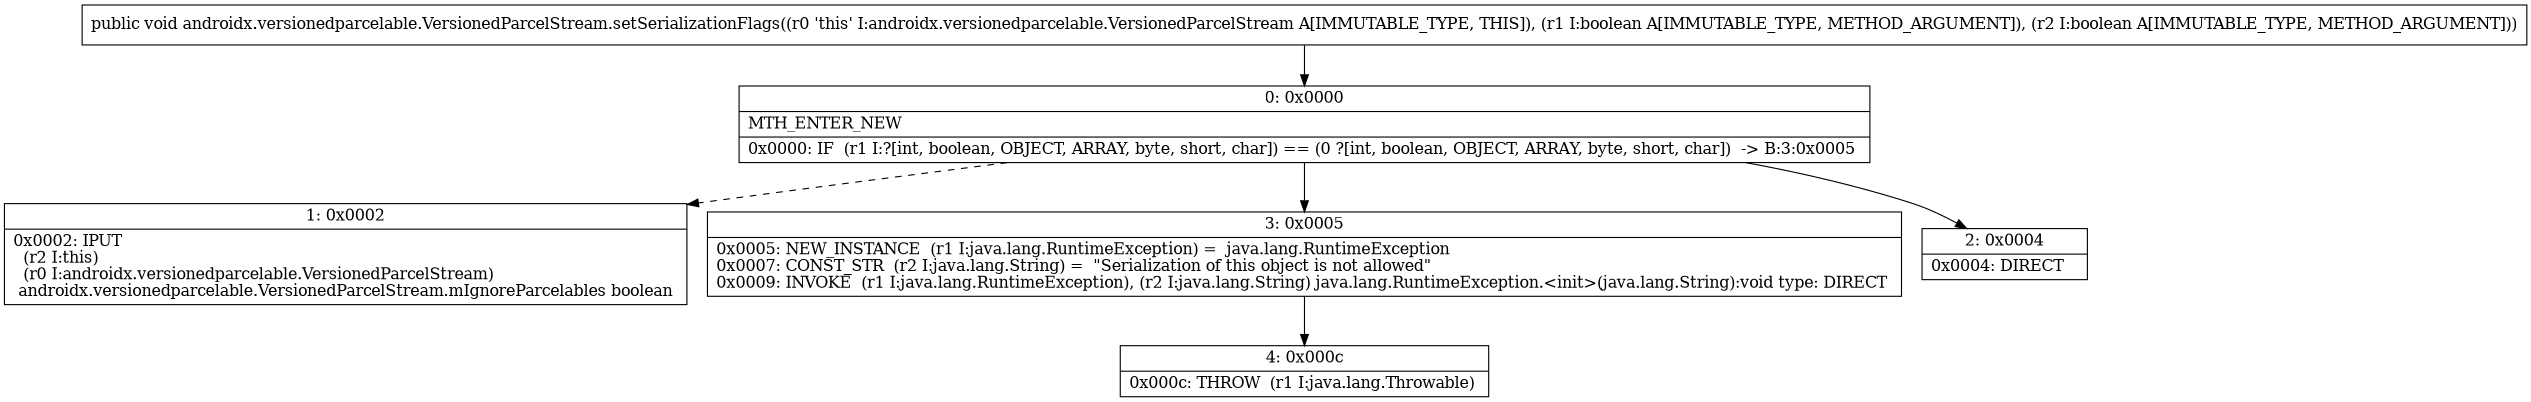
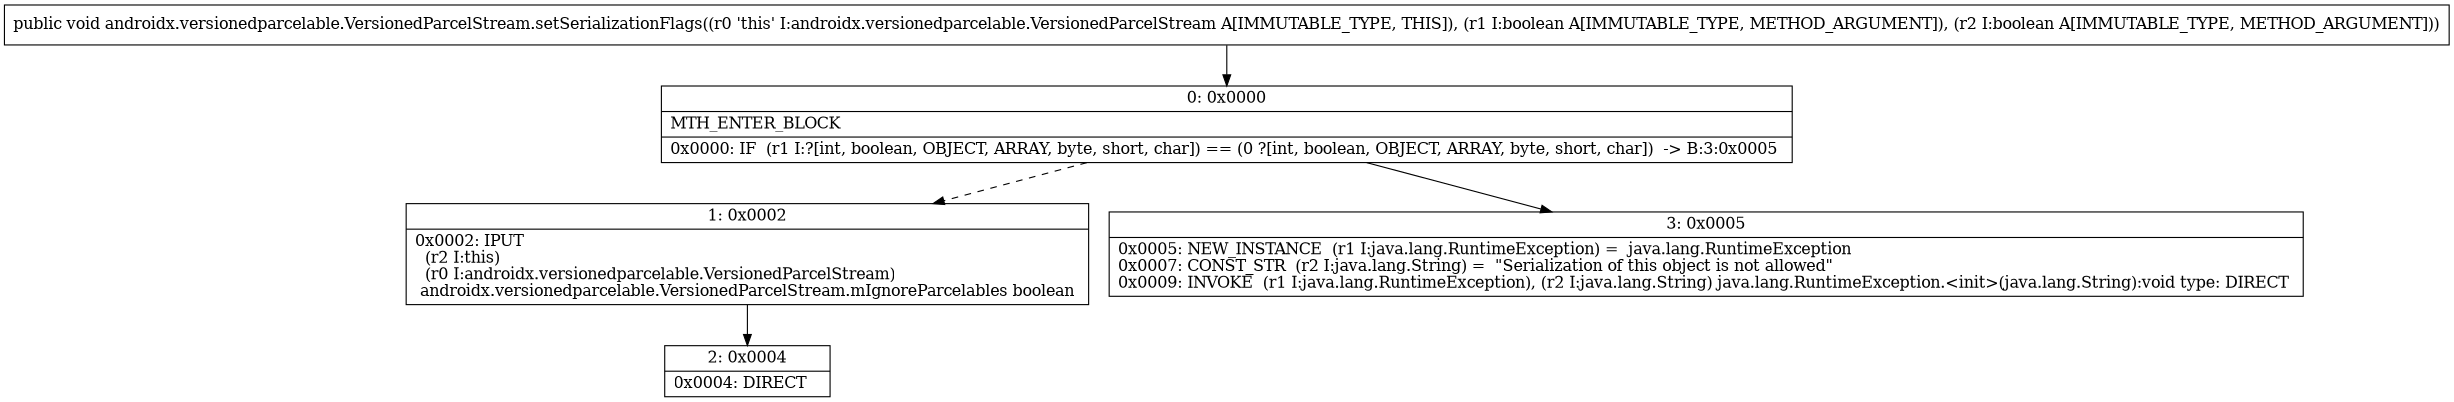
node "0: 0x0000": text "MTH_ENTER_NEW" -> "MTH_ENTER_BLOCK"
edge "0: 0x0000" -> "2: 0x0004": now "1: 0x0002" -> "2: 0x0004"
node "4: 0x000c": removed
